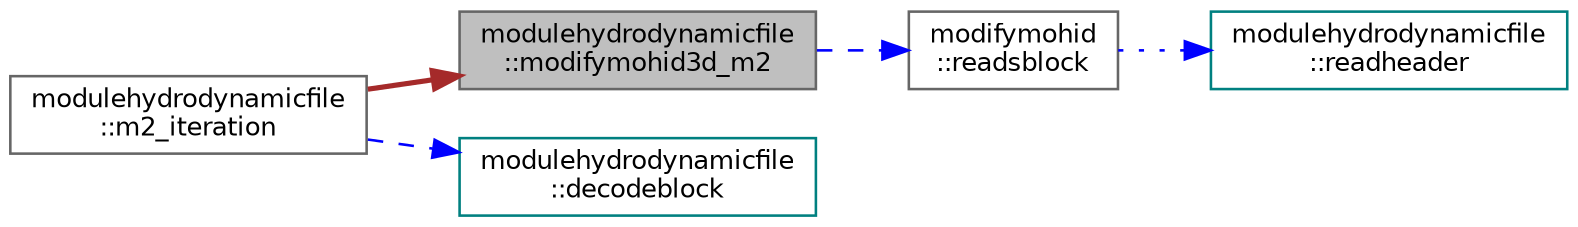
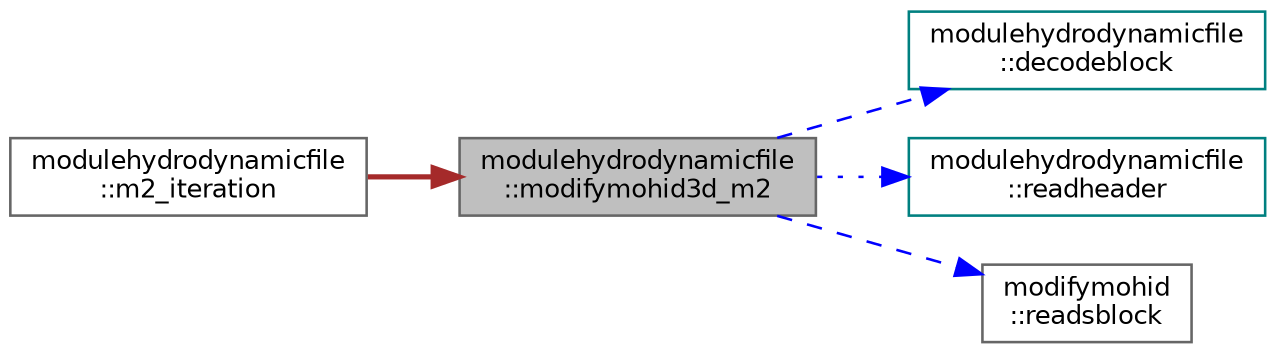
edge "modifymohid ::readsblock" -> "modulehydrodynamicfile ::readheader": now "modulehydrodynamicfile ::modifymohid3d_m2" -> "modulehydrodynamicfile ::readheader"
edge "modulehydrodynamicfile ::m2_iteration" -> "modulehydrodynamicfile ::decodeblock": now "modulehydrodynamicfile ::modifymohid3d_m2" -> "modulehydrodynamicfile ::decodeblock"
